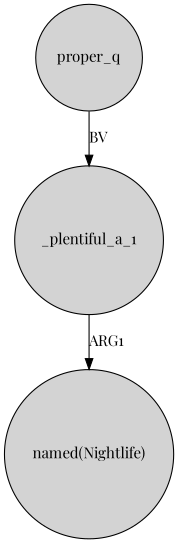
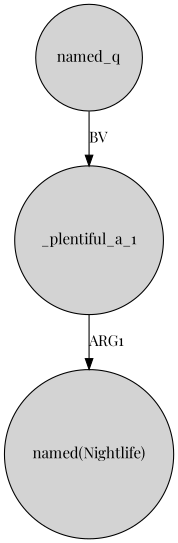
node "proper_q": label "proper_q" -> "named_q"
